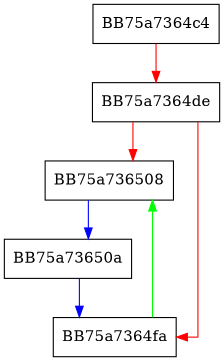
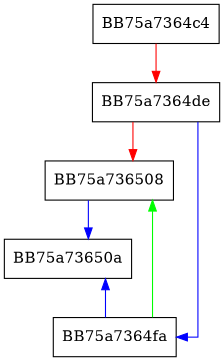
edge "BB75a7364de" -> "BB75a7364fa": color red -> blue
edge "BB75a73650a" -> "BB75a7364fa": reversed
